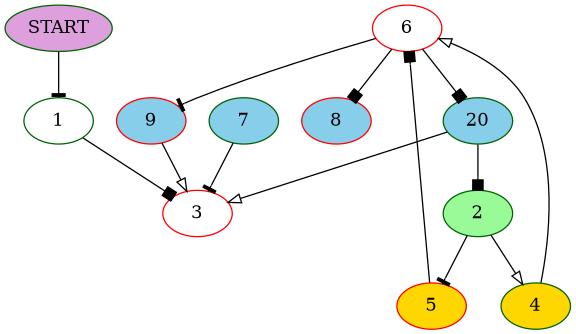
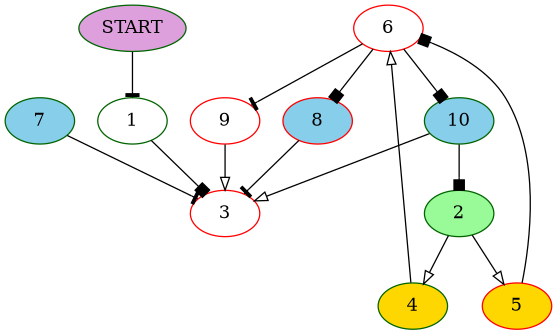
node "9": fillcolor skyblue -> white
node "20": label "20" -> "10"
edge "8" -> "3": added
edge "2" -> "5": arrowhead tee -> onormal
